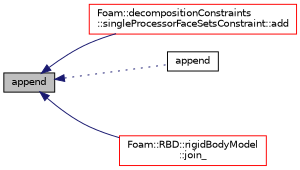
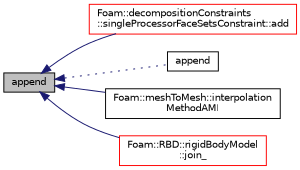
node "Foam::meshToMesh::interpolation MethodAMI": added
